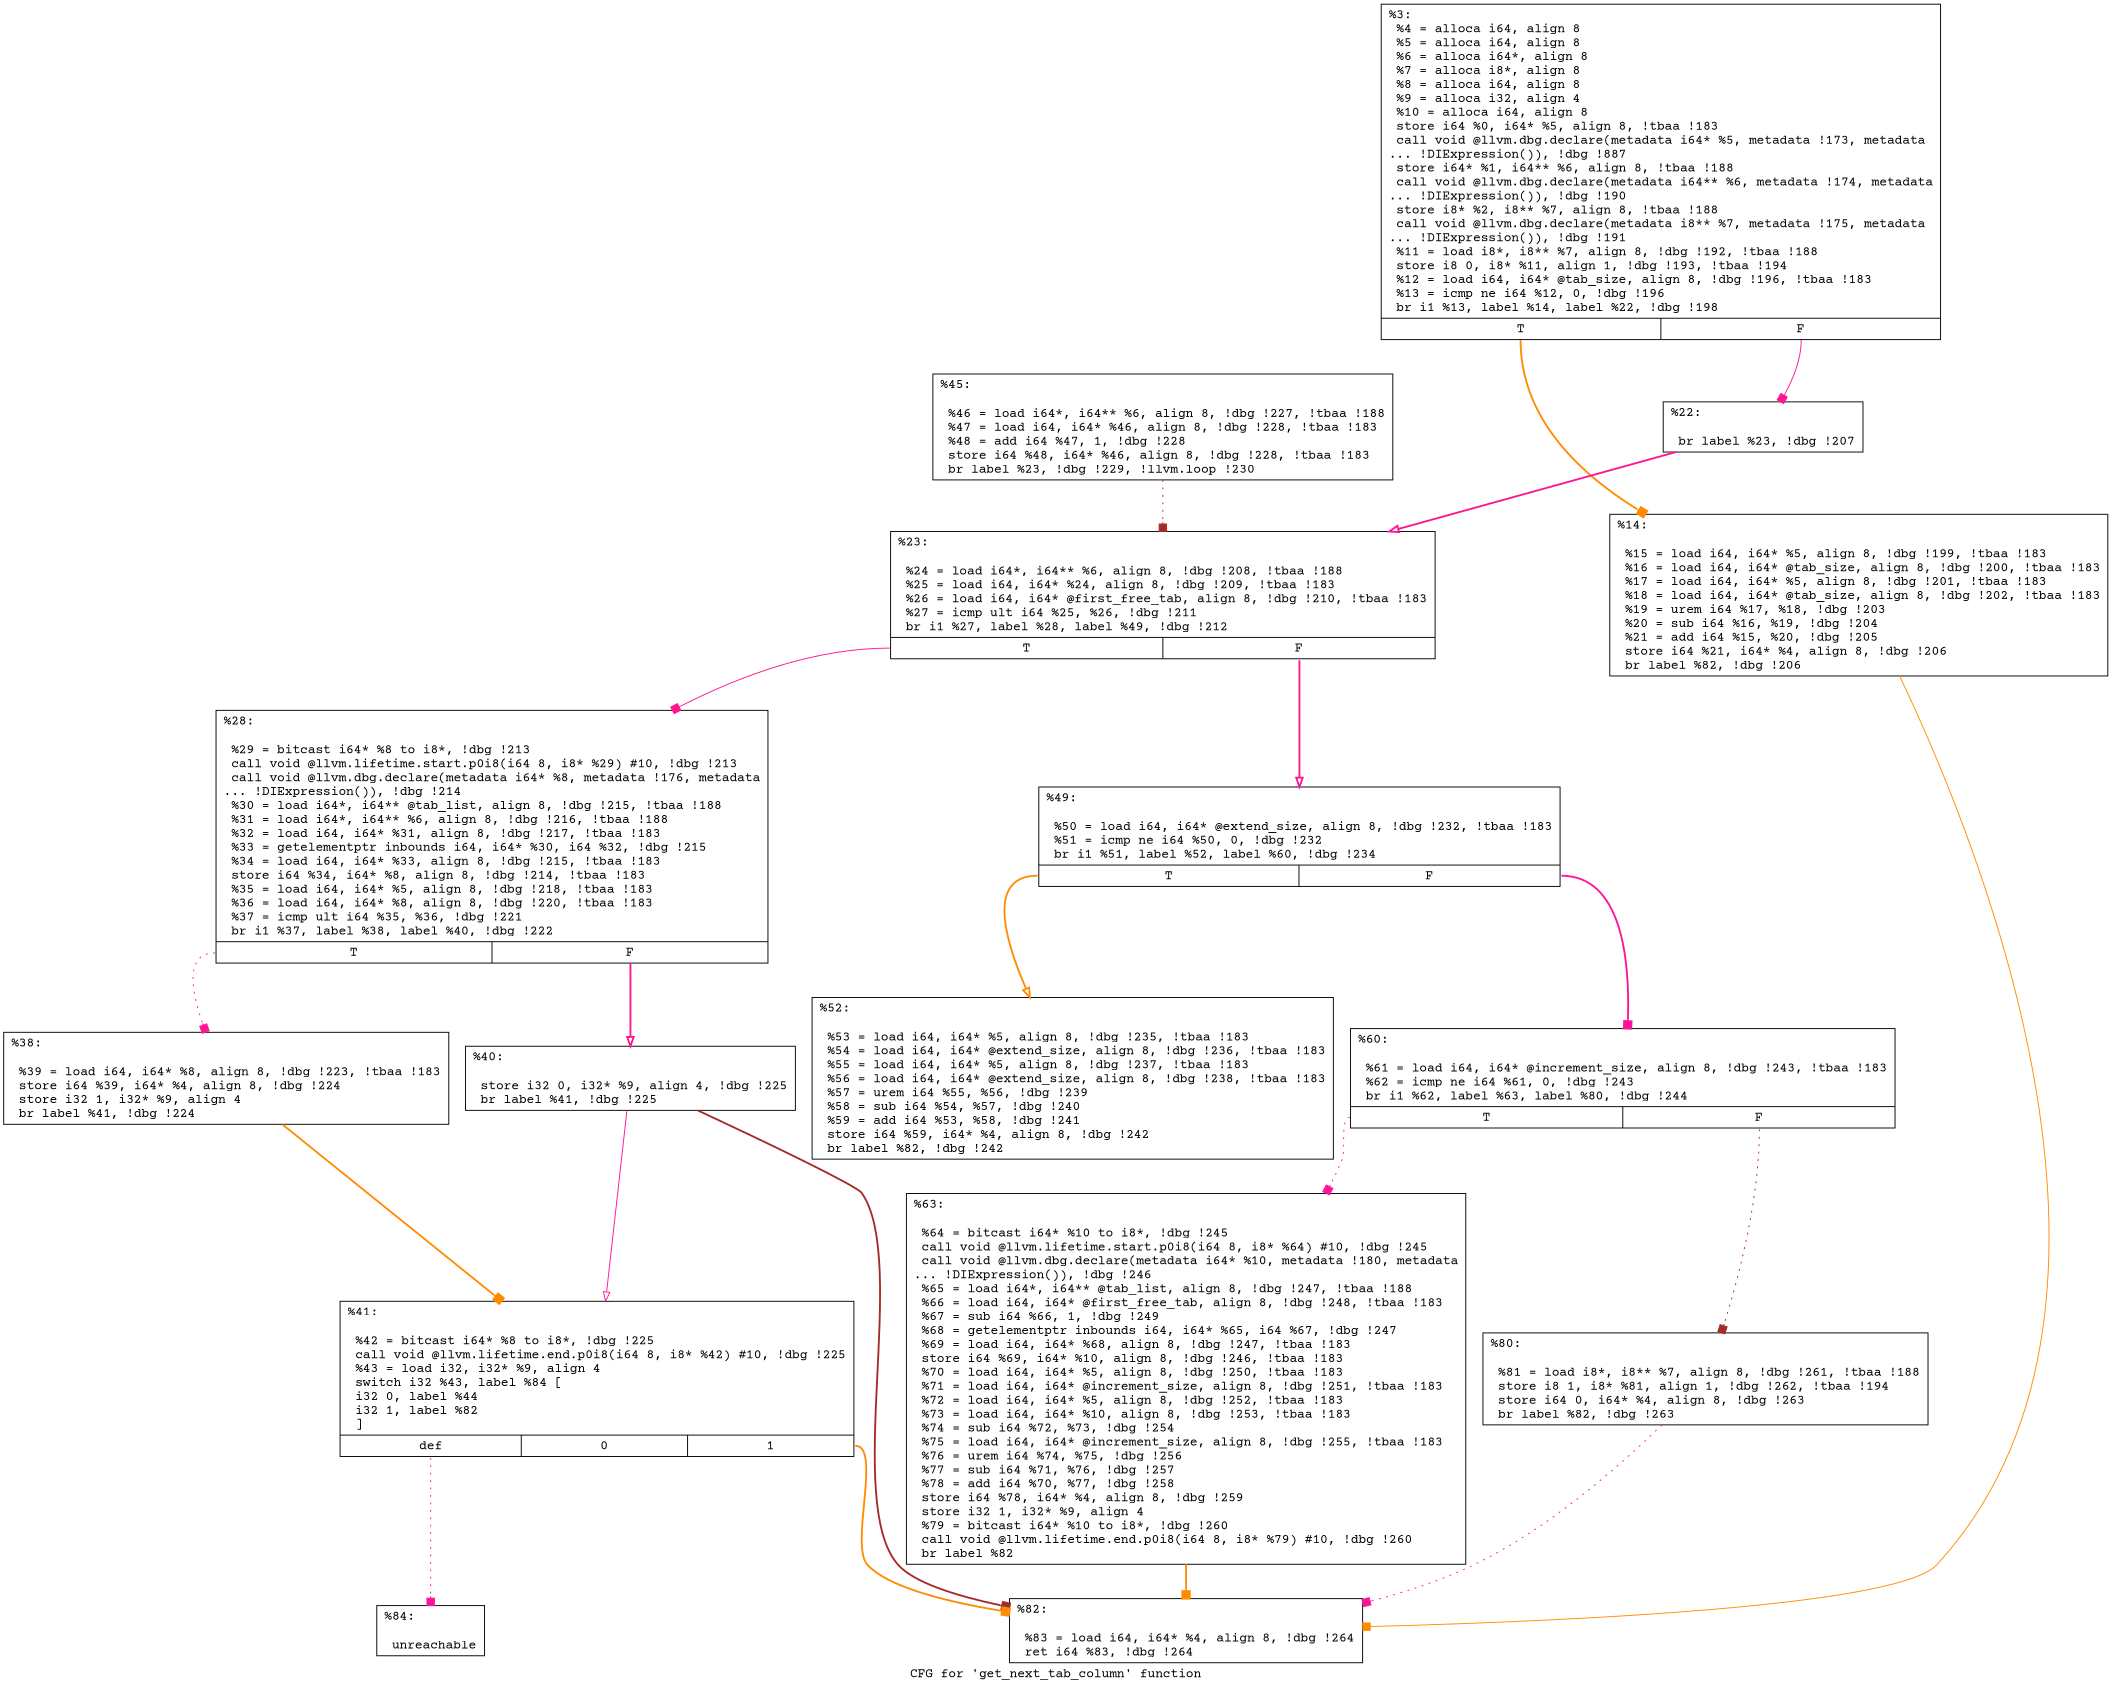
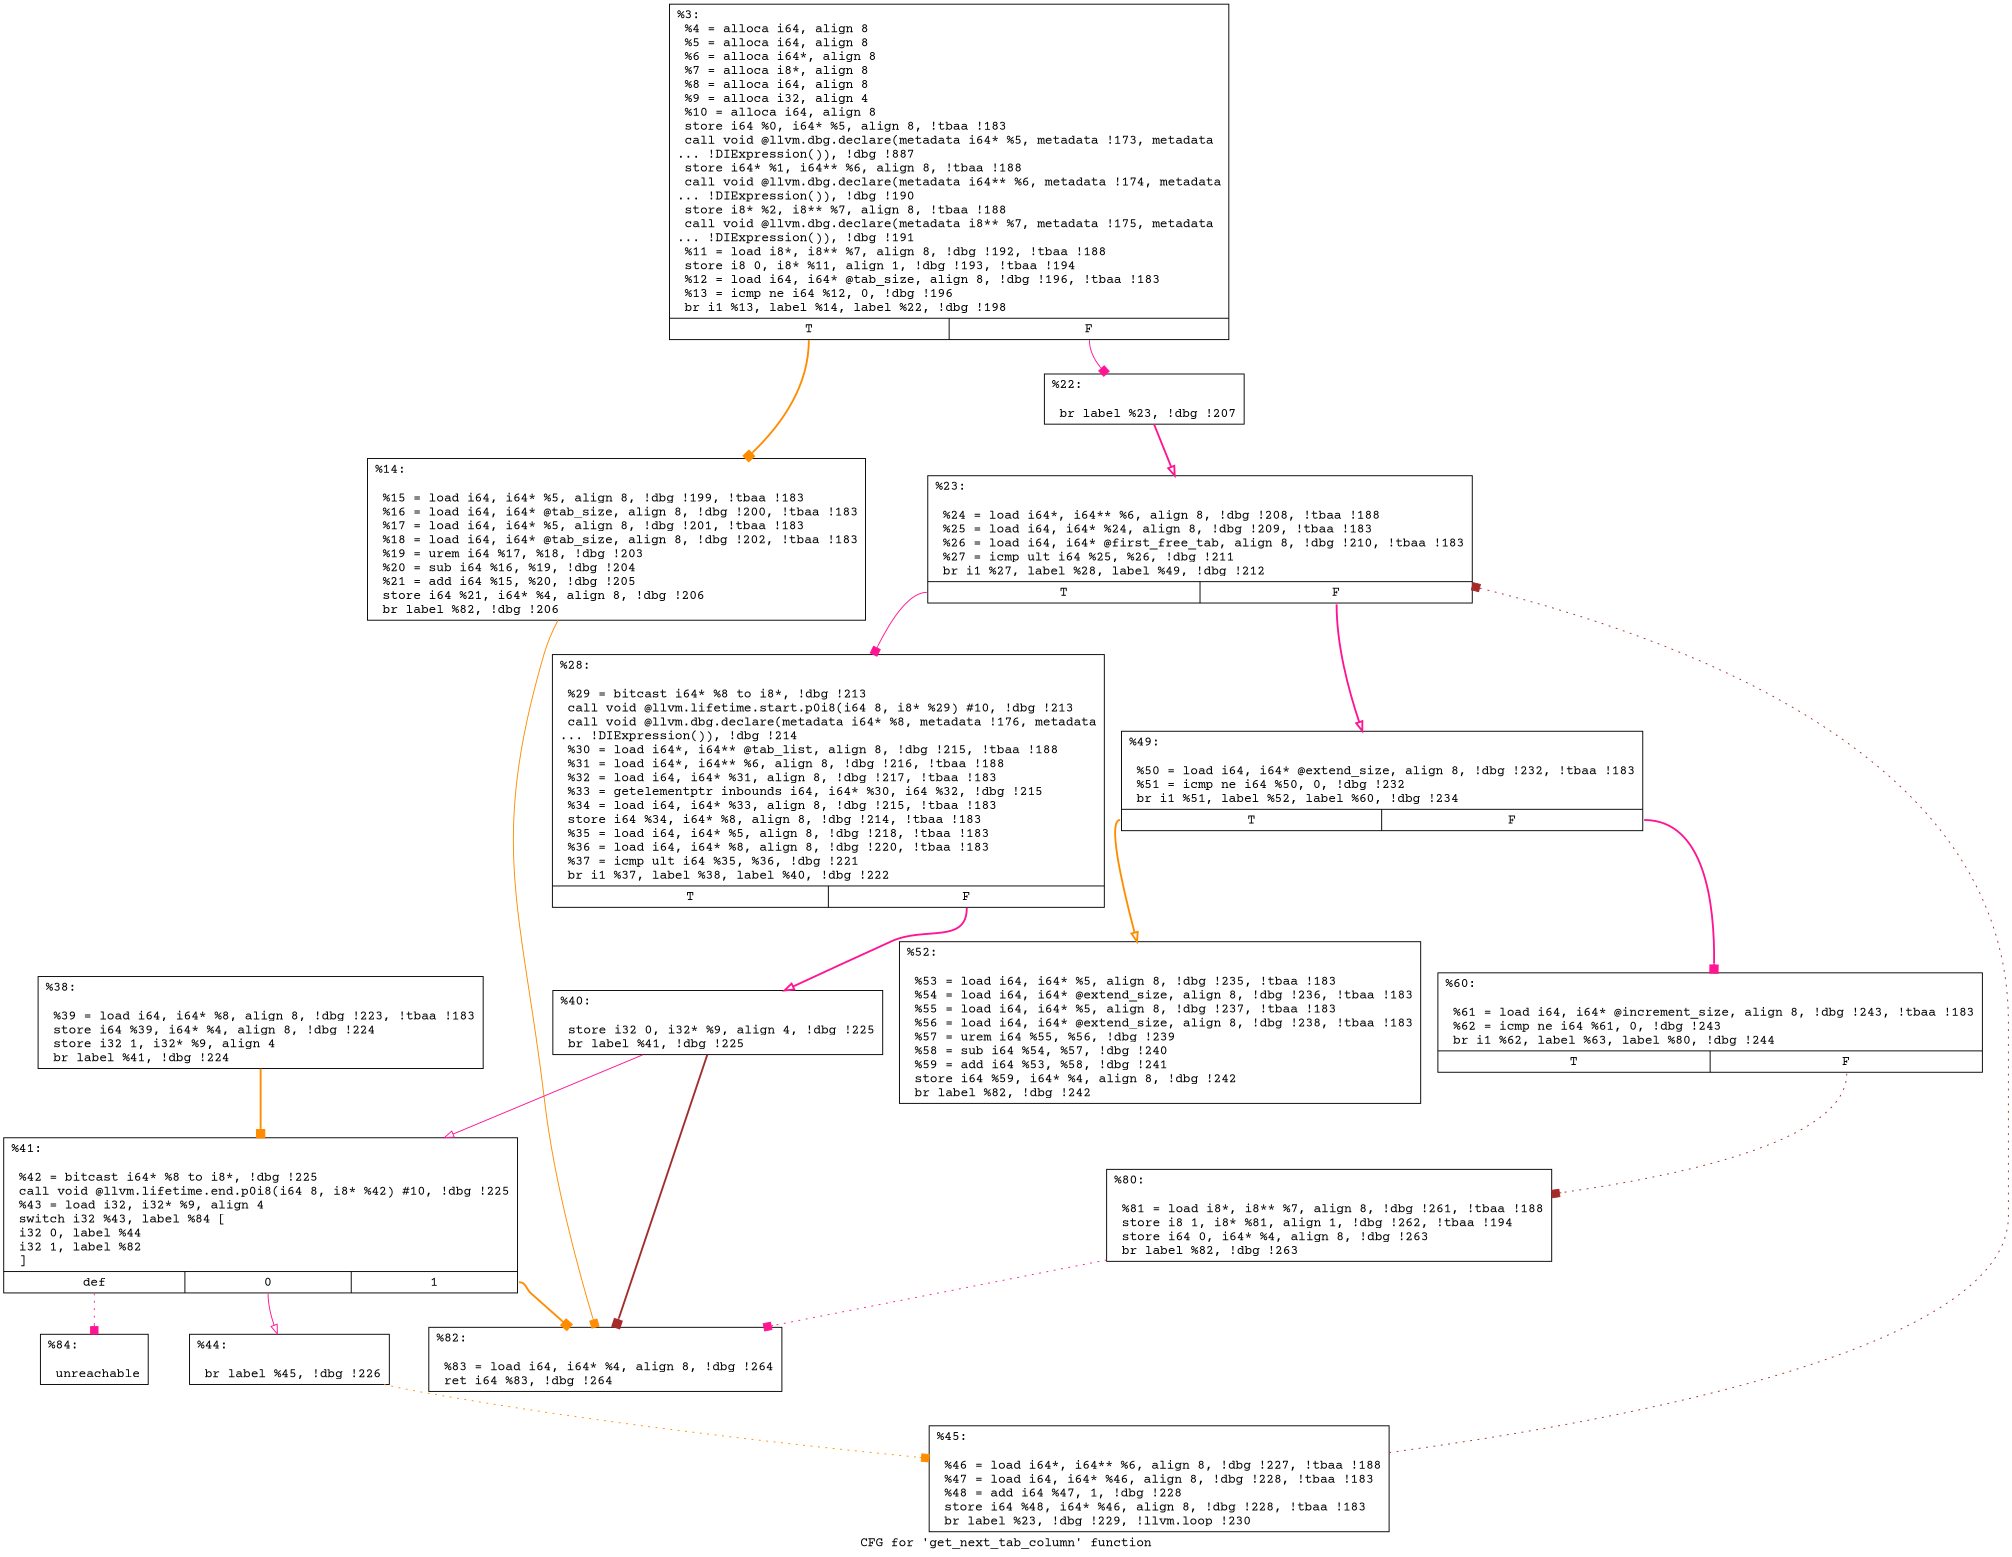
edge "%28:" -> "%38:": removed
node "%44:": added
node "%63:": removed
